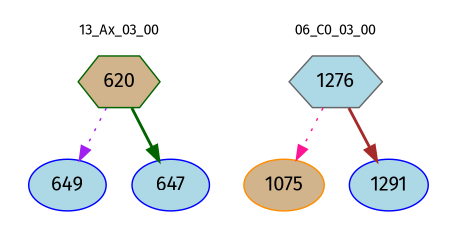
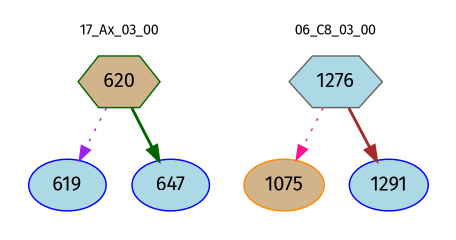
cluster "13_Ax_03_00": label "13_Ax_03_00" -> "17_Ax_03_00"
cluster "06_C0_03_00": label "06_C0_03_00" -> "06_C8_03_00"
node "649": label "649" -> "619"
